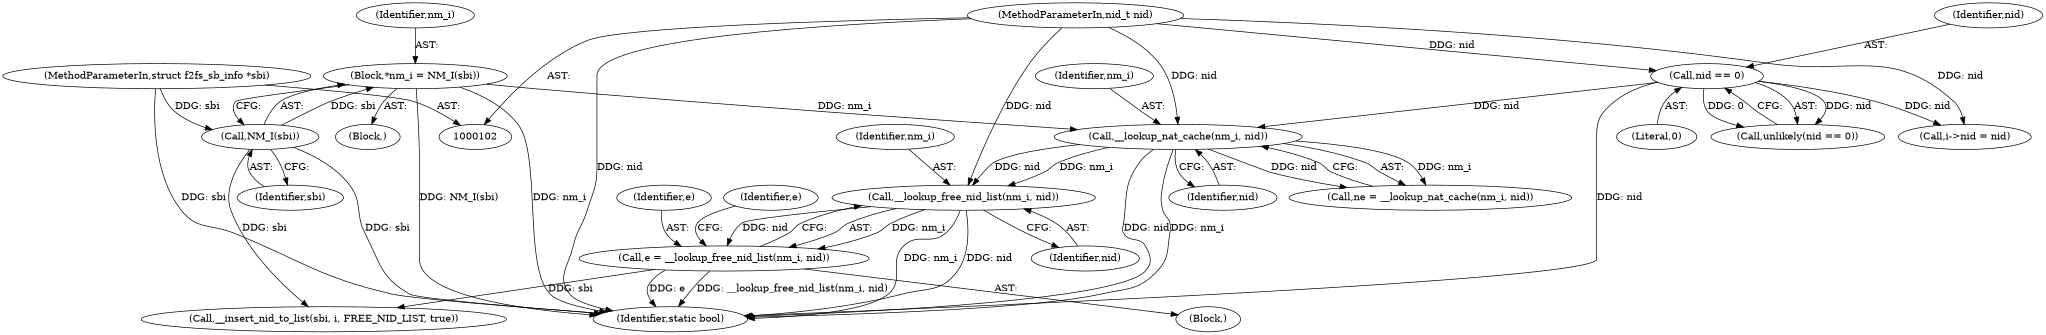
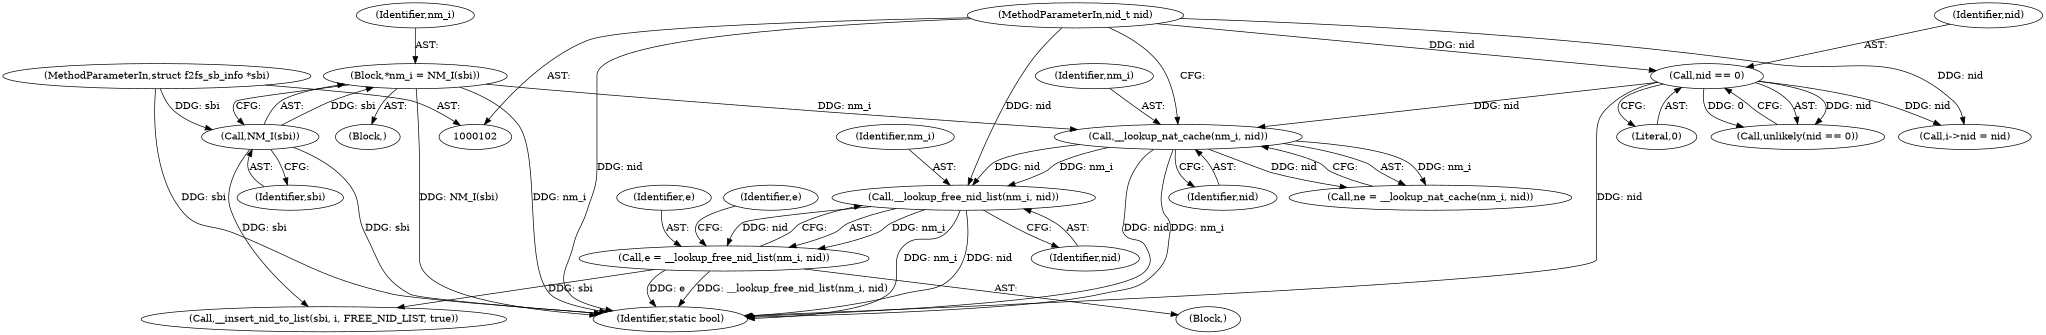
edge "(MethodParameterIn,nid_t nid)" -> "(Call,__lookup_nat_cache(nm_i, nid))": label "DDG: nid" -> "CFG: "
edge "(Call,nid == 0)" -> "(Literal,0)": added, label "CFG:"
